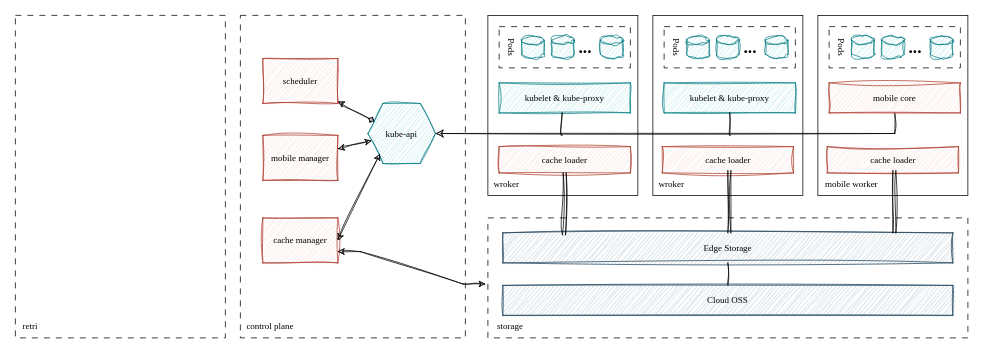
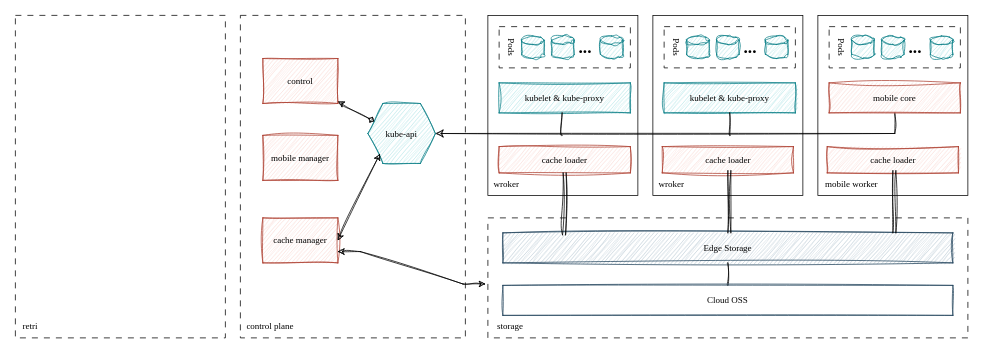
node "scheduler": label "scheduler" -> "control"
edge "kube-api" -- "mobile manager": removed
node "Cloud OSS": fillcolor #bac8d3 -> #ffffff
